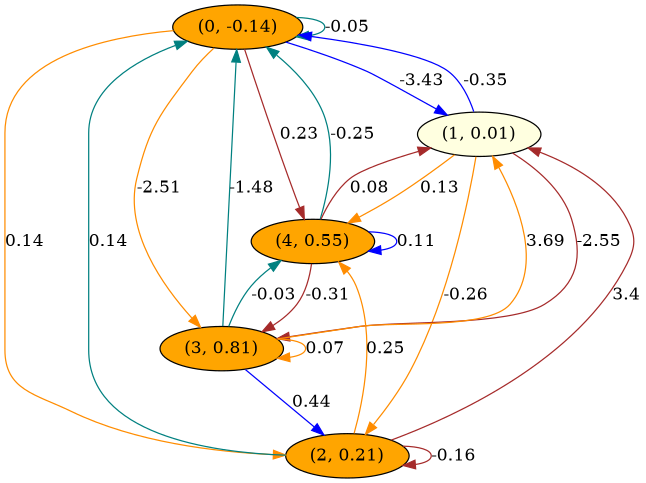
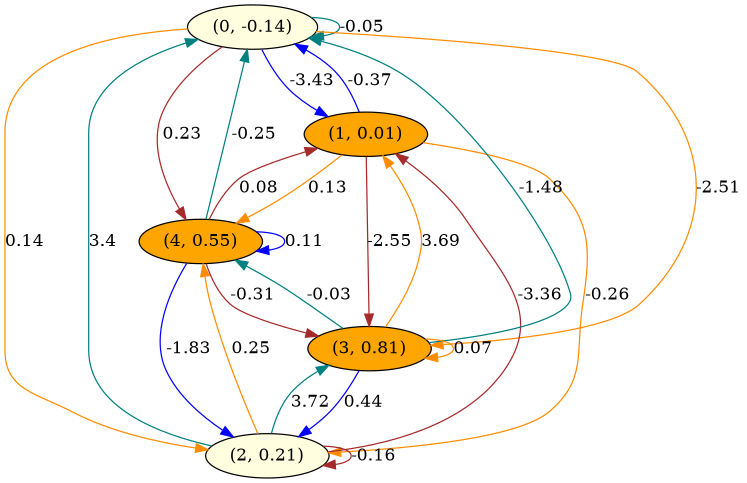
node "(0, -0.14)": fillcolor orange -> lightyellow
edge "(1, 0.01)" -> "(0, -0.14)": label "-0.35" -> "-0.37"
node "(1, 0.01)": fillcolor lightyellow -> orange
edge "(2, 0.21)" -> "(0, -0.14)": label "0.14" -> "3.4"
edge "(2, 0.21)" -> "(1, 0.01)": label "3.4" -> "-3.36"
edge "(4, 0.55)" -> "(2, 0.21)": added, label "-1.83"
edge "(2, 0.21)" -> "(3, 0.81)": added, label "3.72"
node "(2, 0.21)": fillcolor orange -> lightyellow
